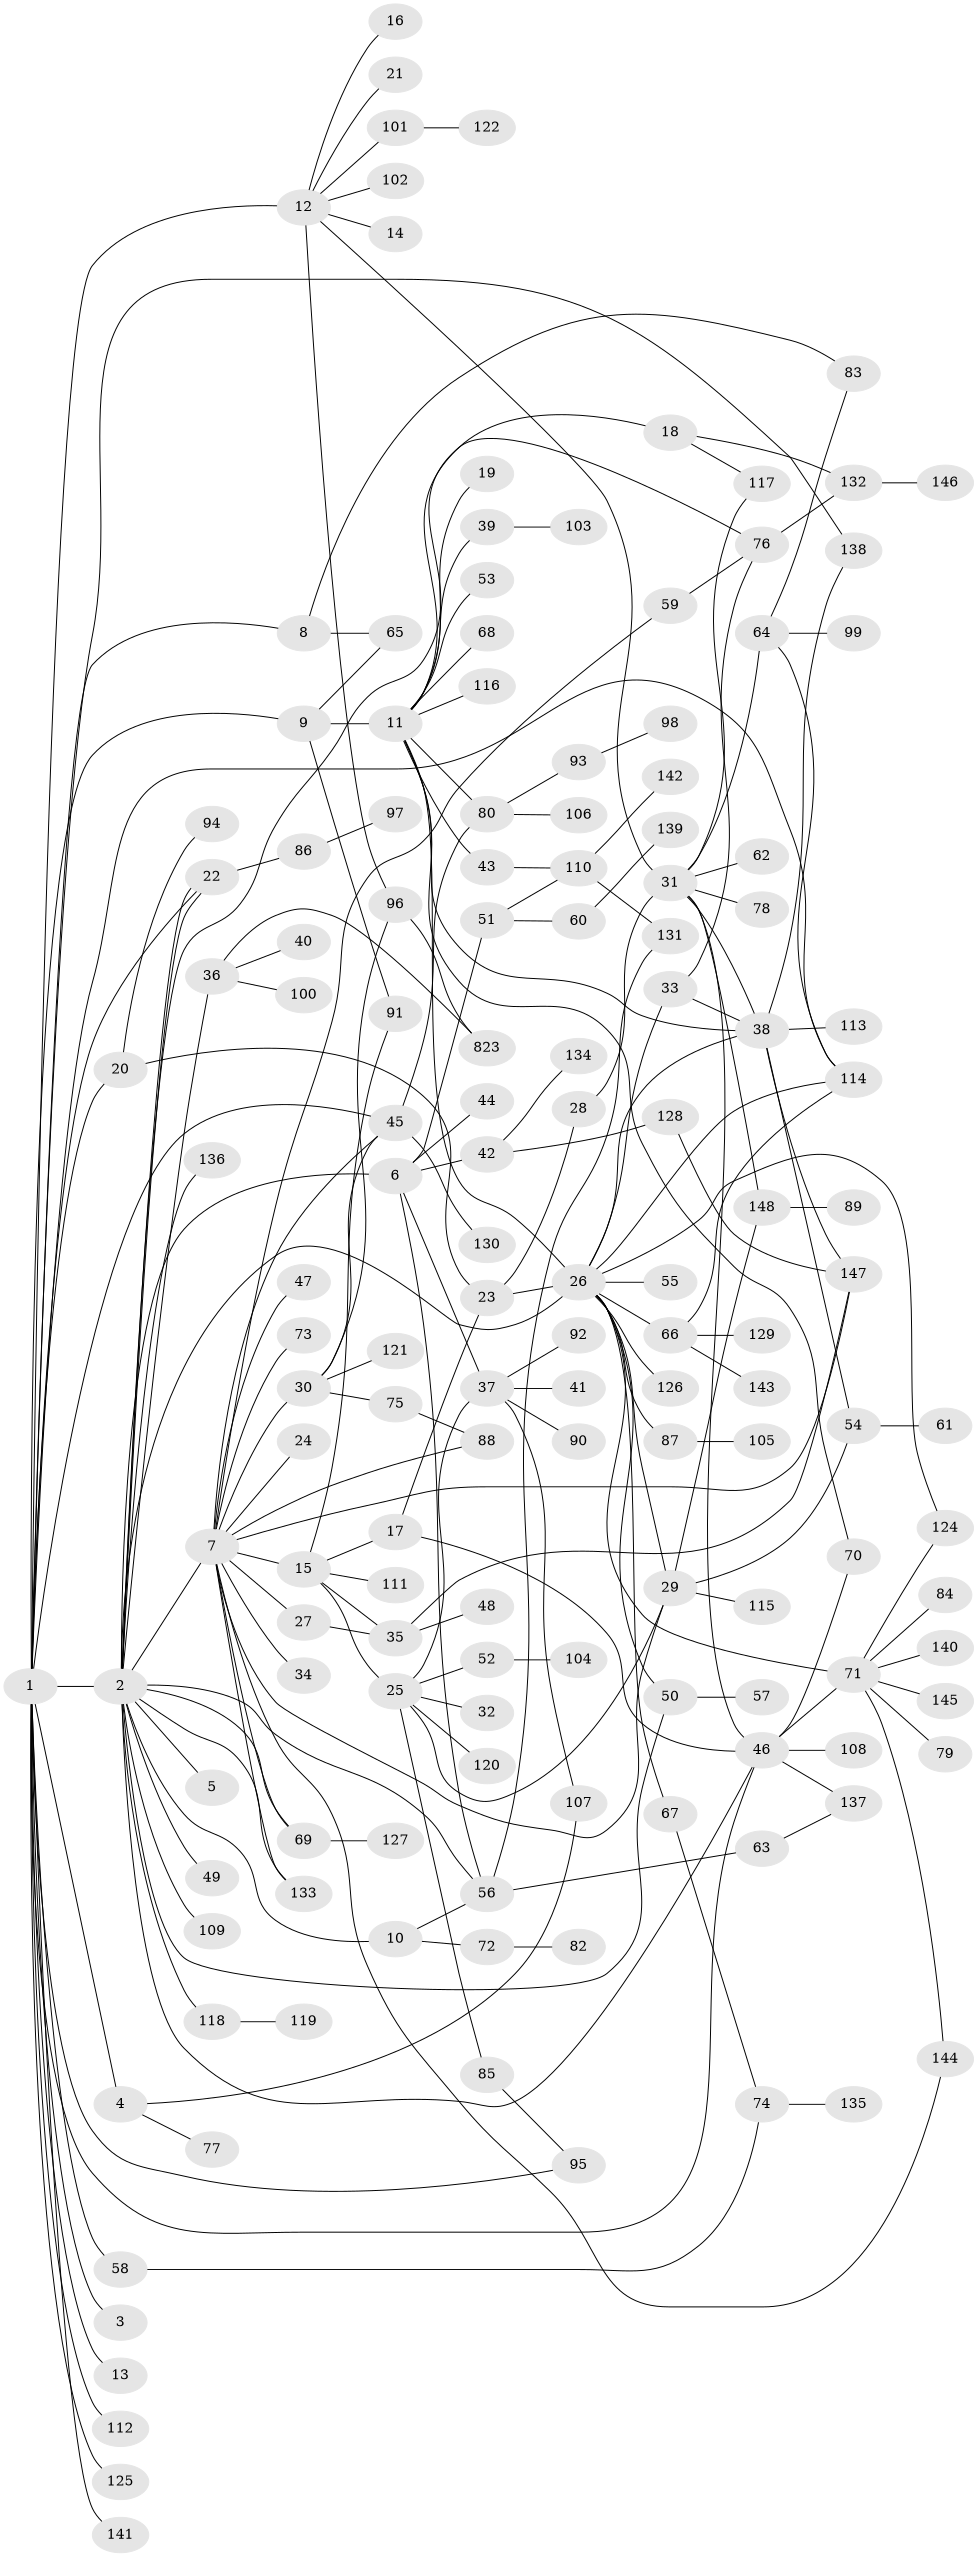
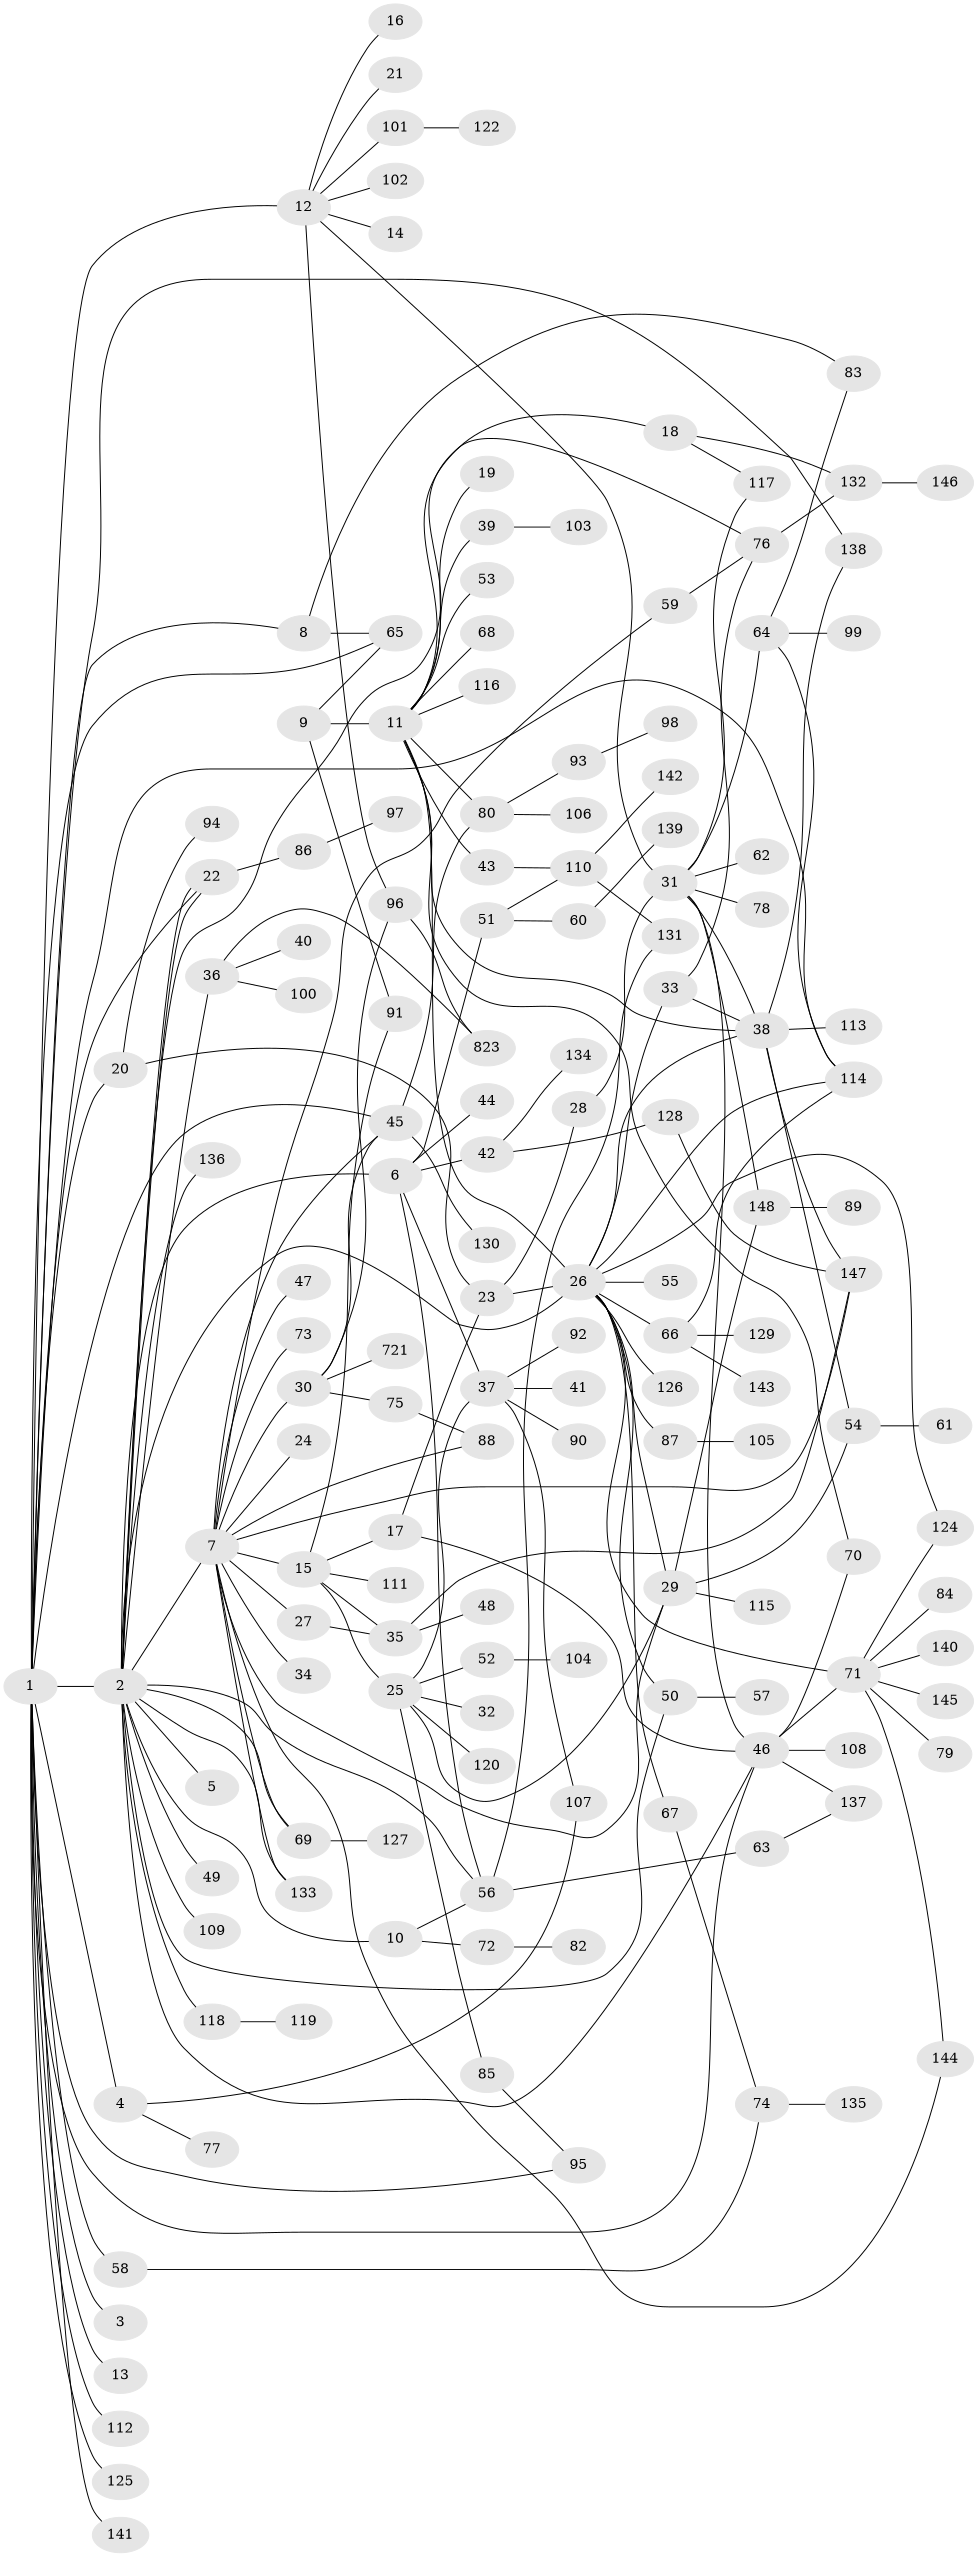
edge "9" -- "1": now "65" -- "1"
node "121": label "121" -> "721"
